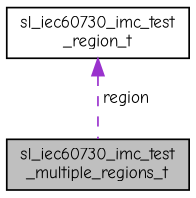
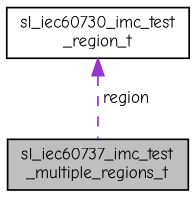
node "sl_iec60730_imc_test _multiple_regions_t": label "sl_iec60730_imc_test _multiple_regions_t" -> "sl_iec60737_imc_test _multiple_regions_t"
